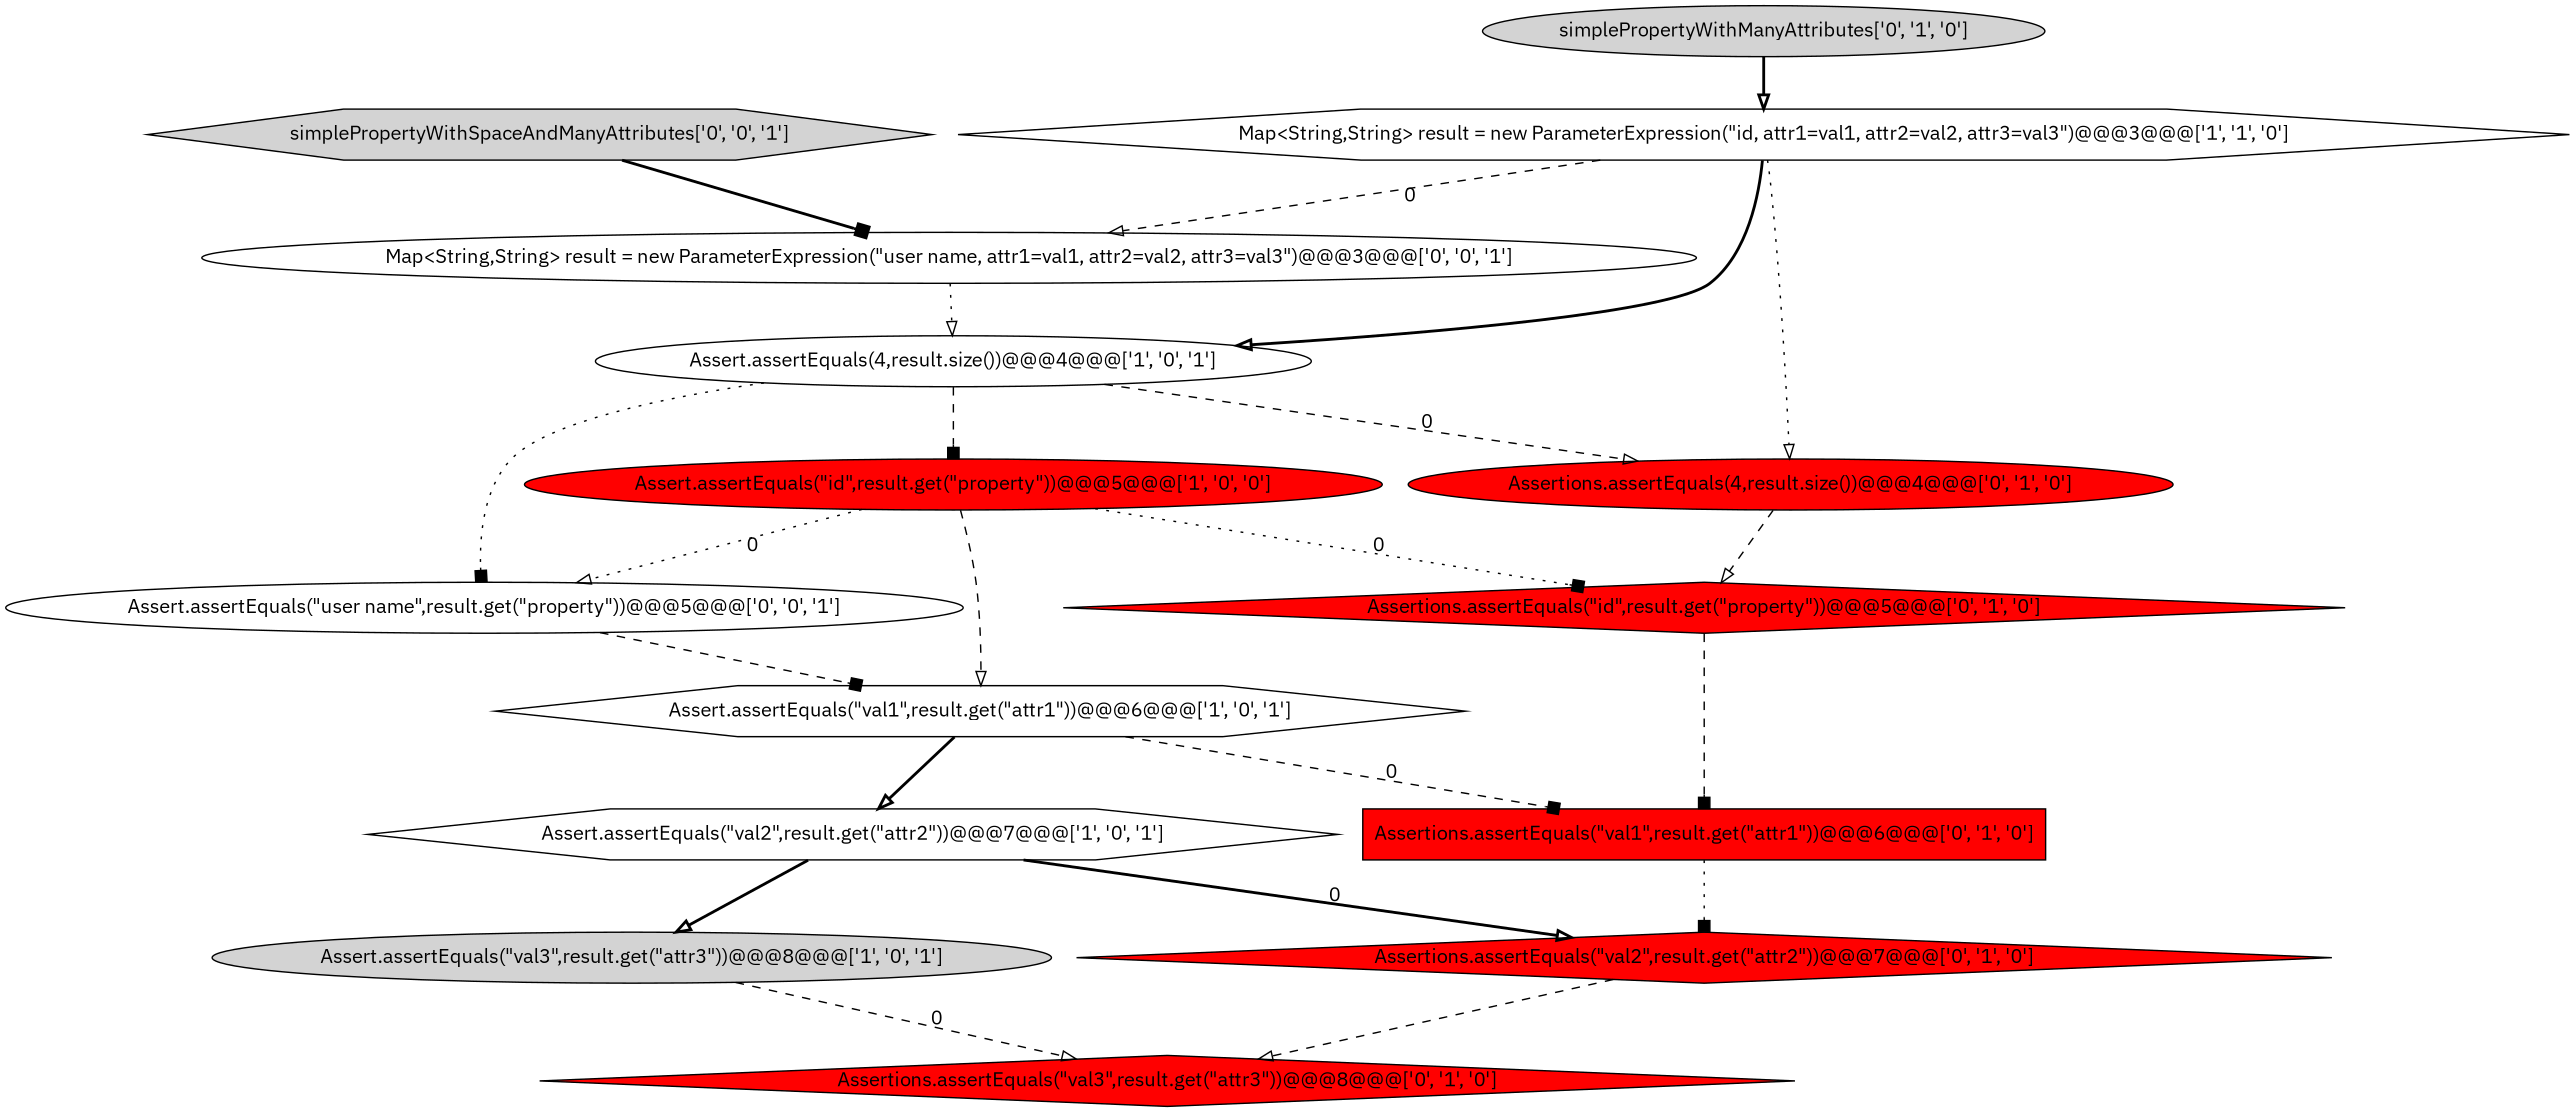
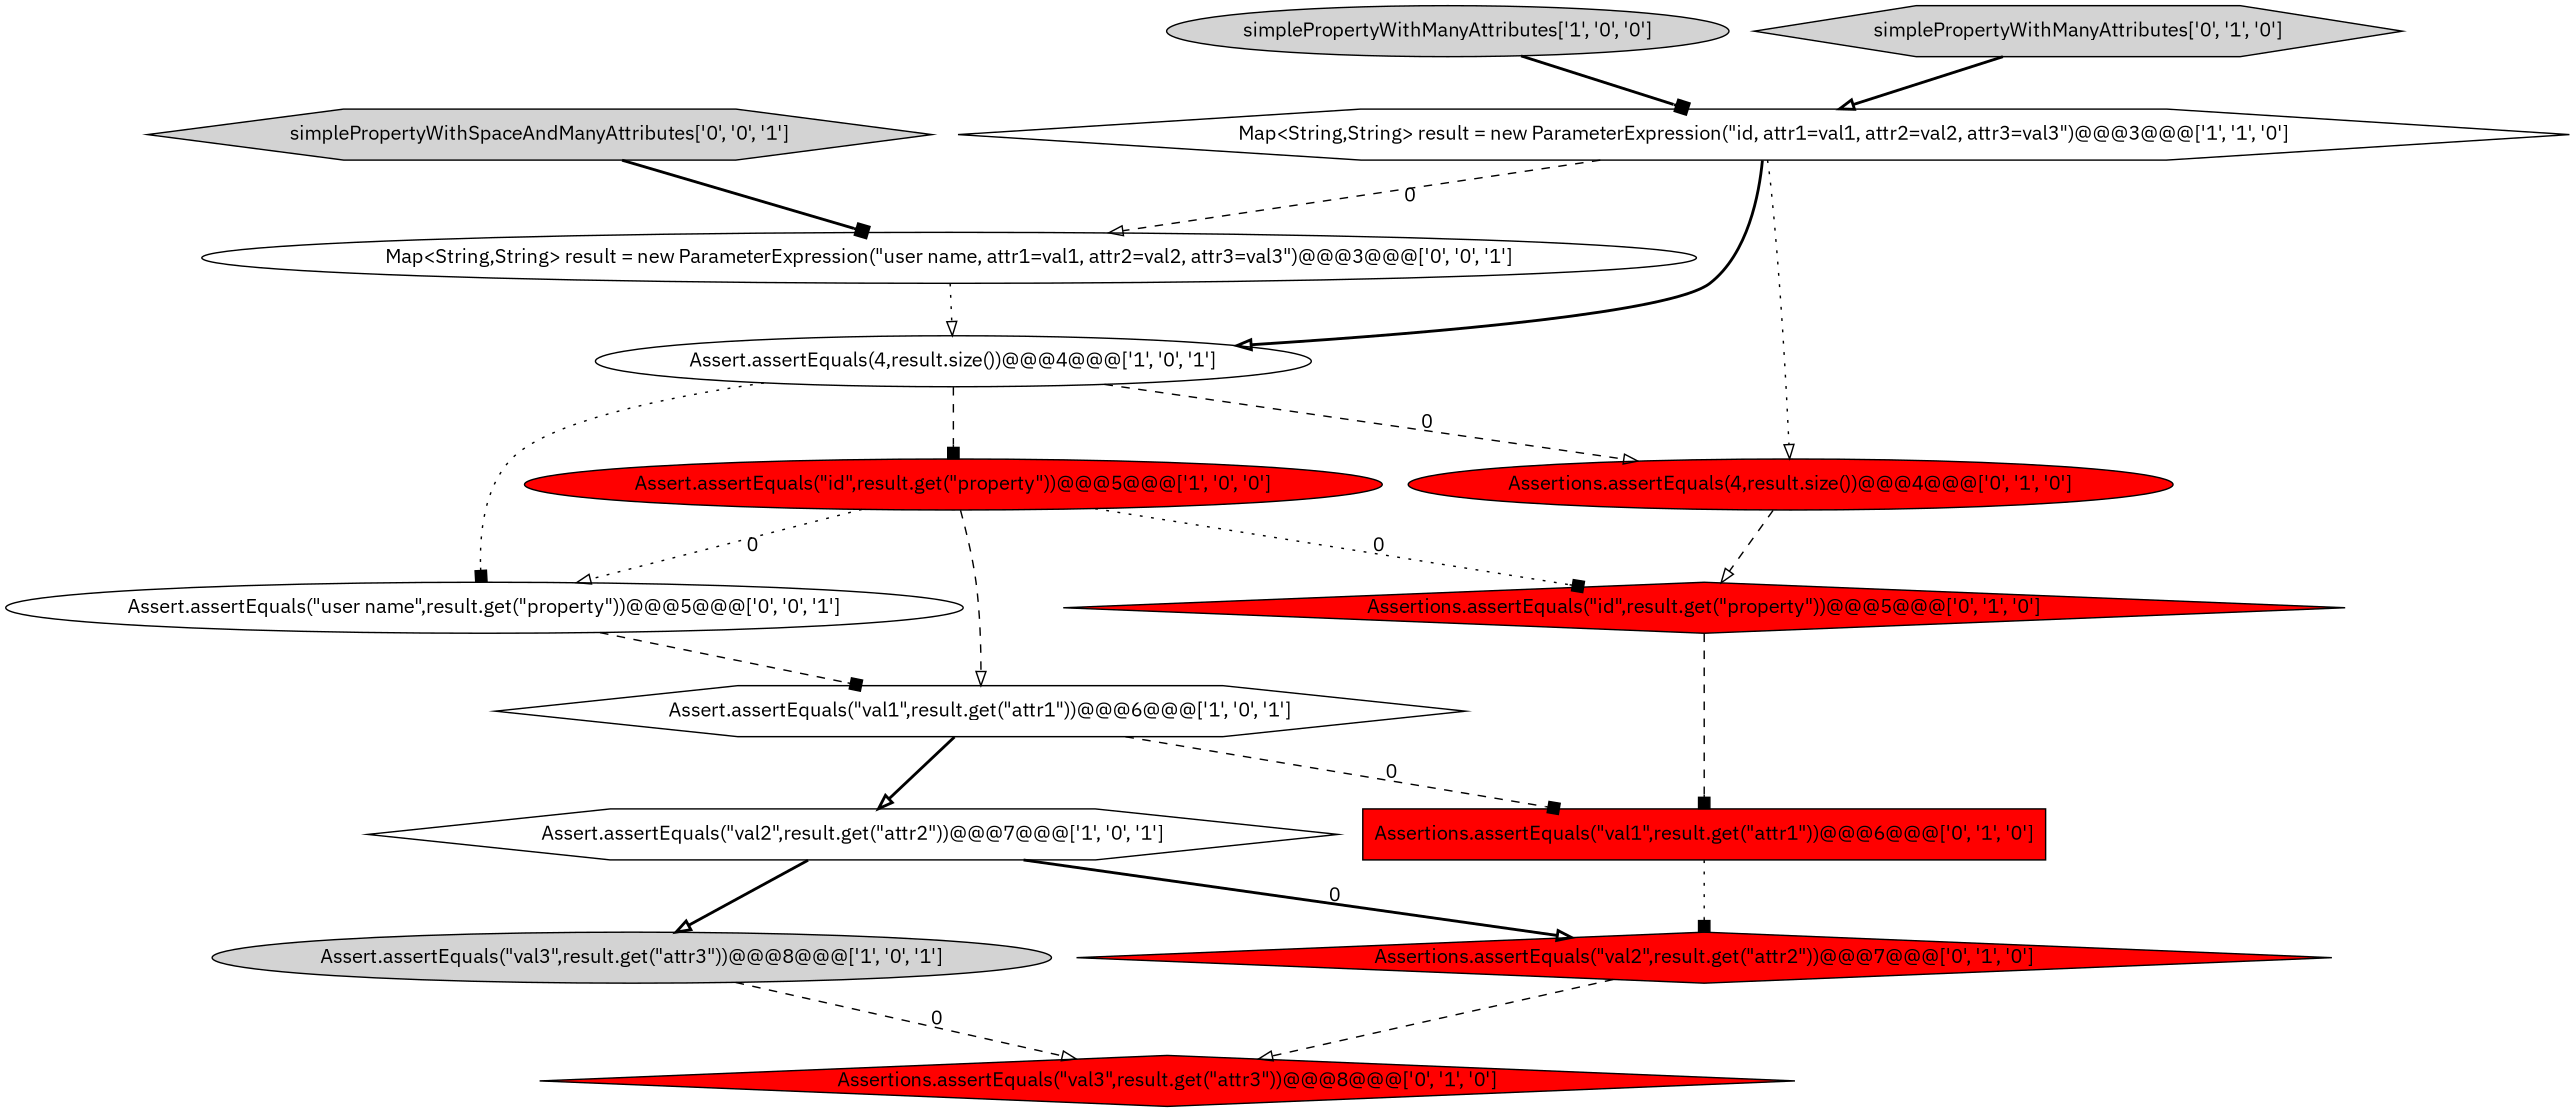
node "simplePropertyWithManyAttributes['1', '0', '0']": added
node "simplePropertyWithManyAttributes['0', '1', '0']": shape ellipse -> hexagon
